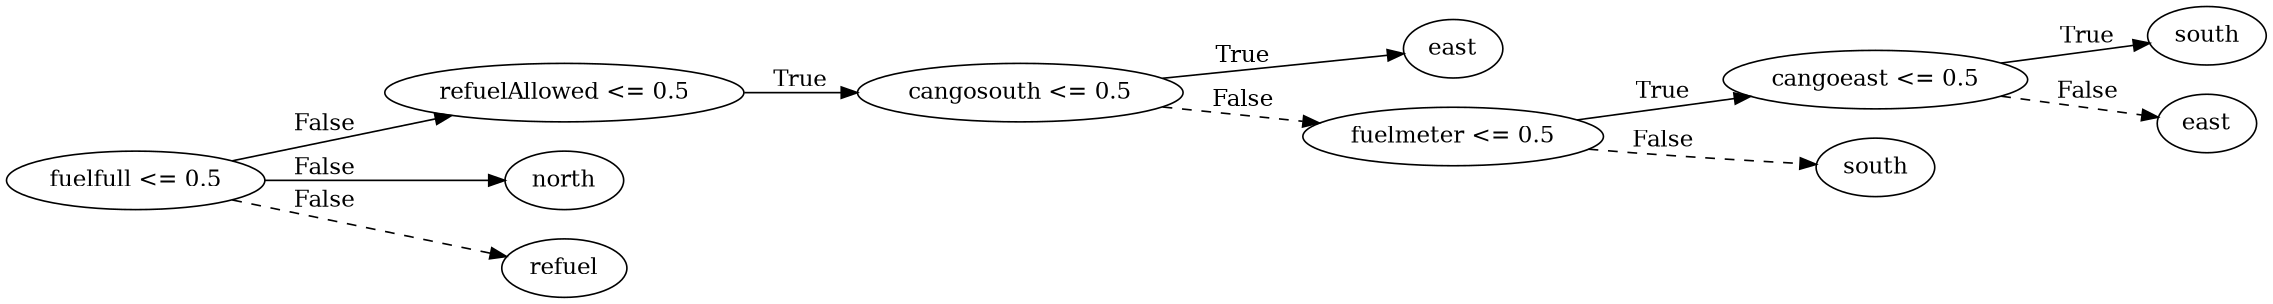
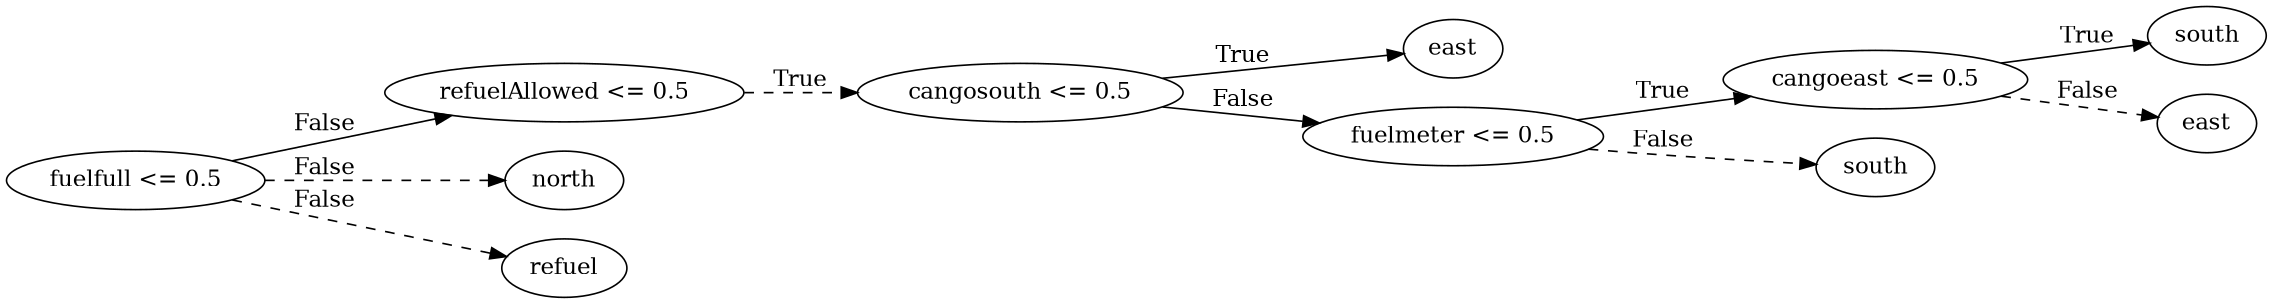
edge "refuelAllowed <= 0.5" -> "cangosouth <= 0.5": style solid -> dashed
edge "cangosouth <= 0.5" -> "fuelmeter <= 0.5": style dashed -> solid
edge "fuelfull <= 0.5" -> "north": style solid -> dashed
